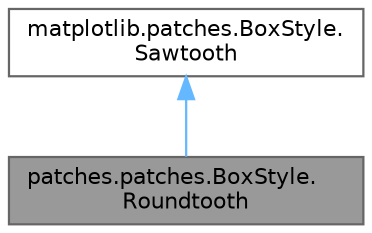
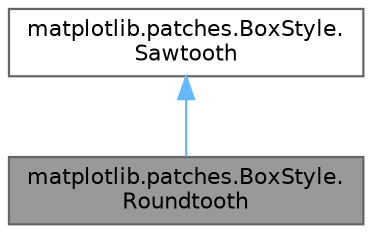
node "patches.patches.BoxStyle. Roundtooth": label "patches.patches.BoxStyle. Roundtooth" -> "matplotlib.patches.BoxStyle. Roundtooth"
